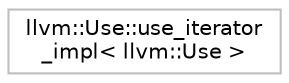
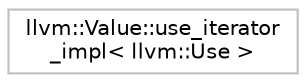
node "llvm::Use::use_iterator _impl< llvm::Use >": label "llvm::Use::use_iterator _impl< llvm::Use >" -> "llvm::Value::use_iterator _impl< llvm::Use >"
